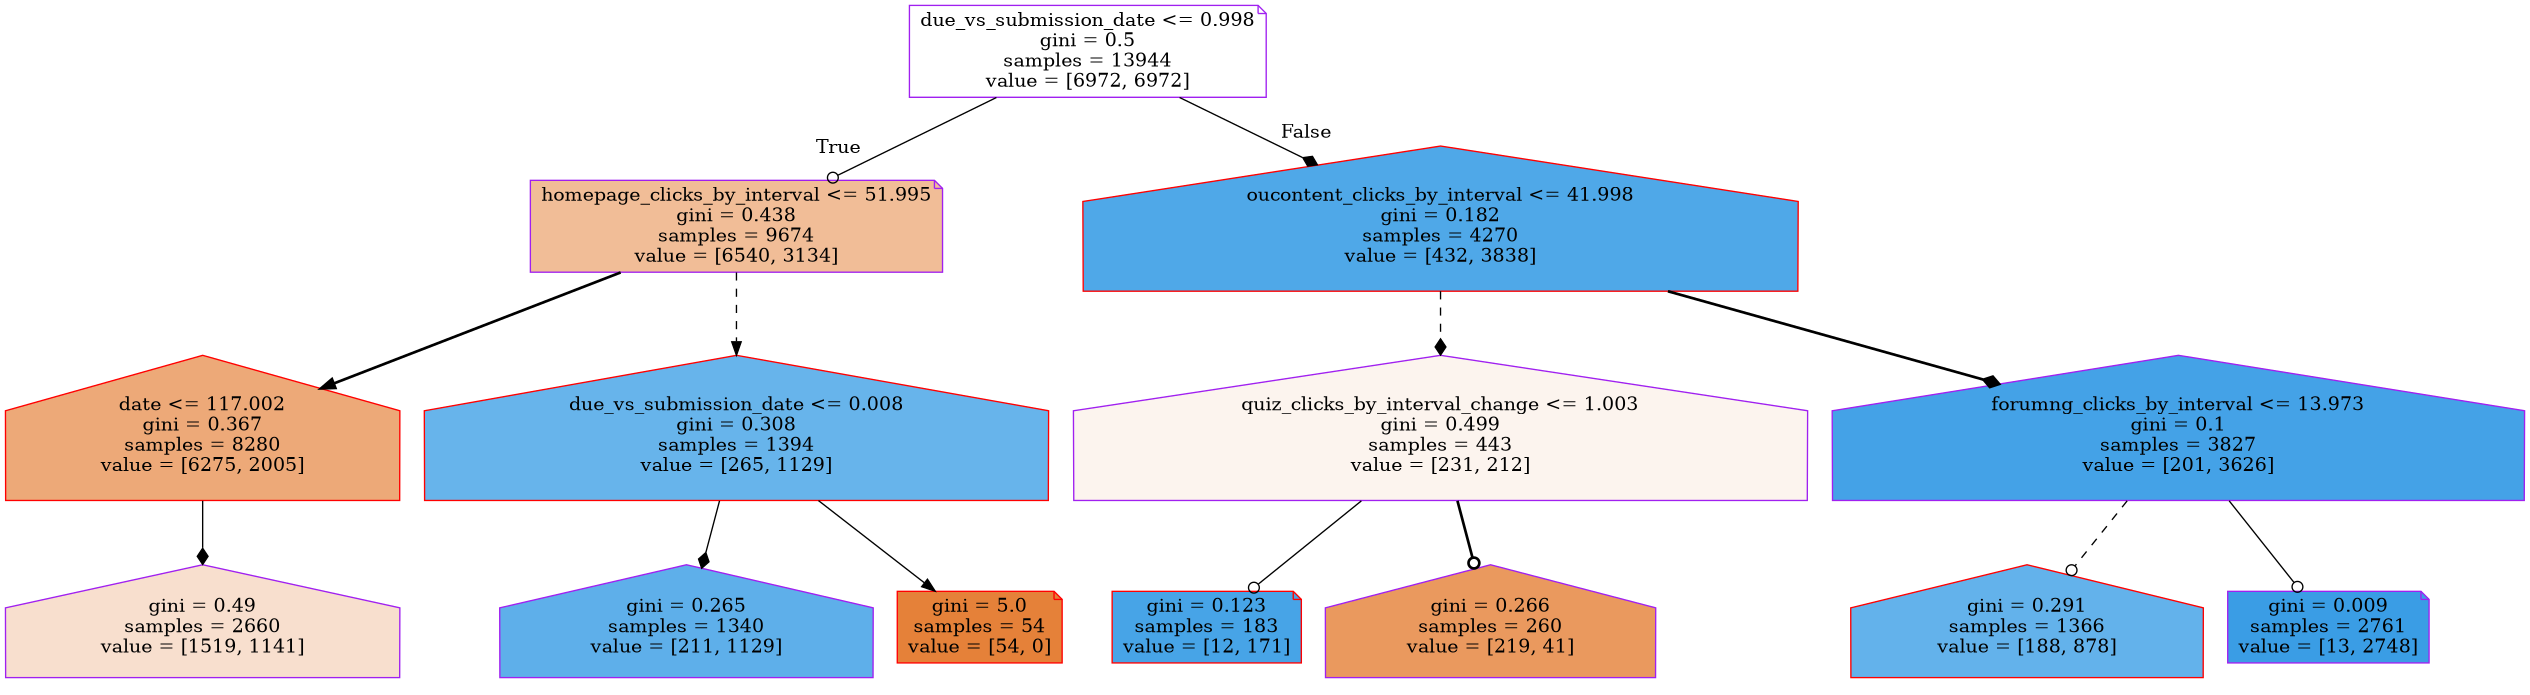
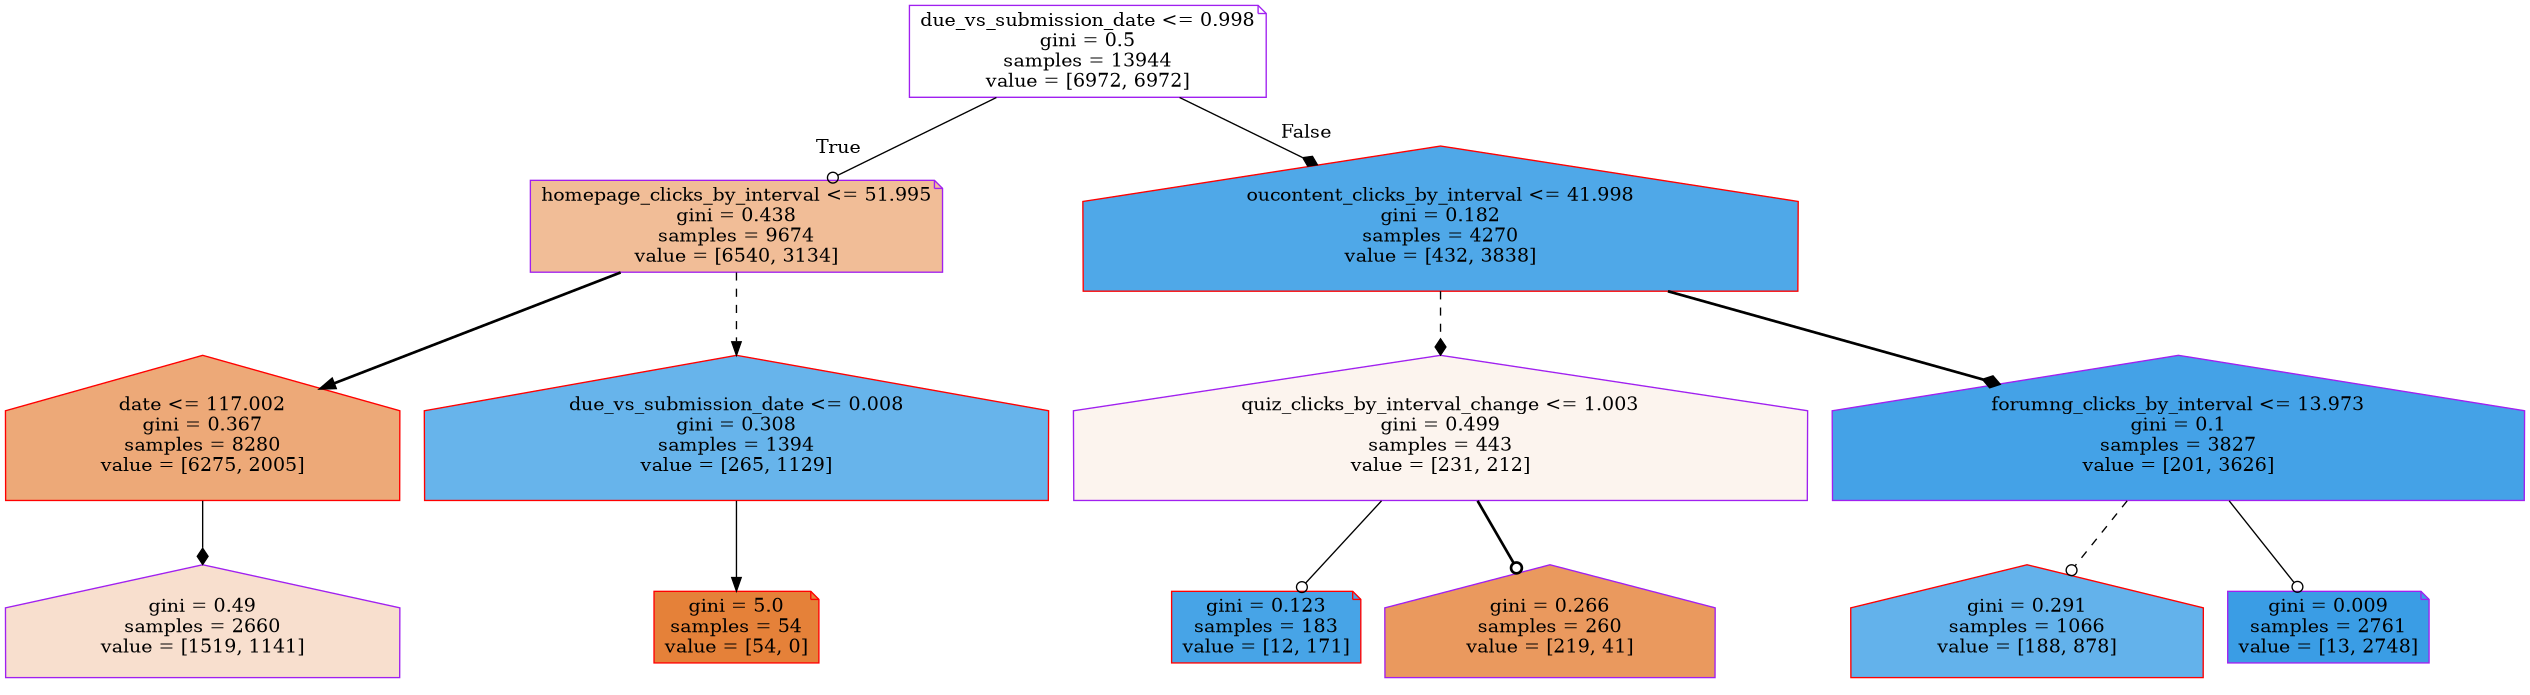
node "gini = 0.265 samples = 1340 value = [211, 1129]": removed
node "gini = 0.291 samples = 1366 value = [188, 878]": label "gini = 0.291 samples = 1366 value = [188, 878]" -> "gini = 0.291 samples = 1066 value = [188, 878]"
